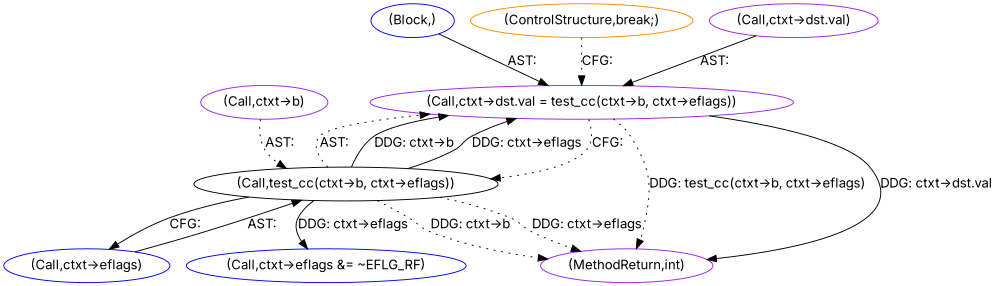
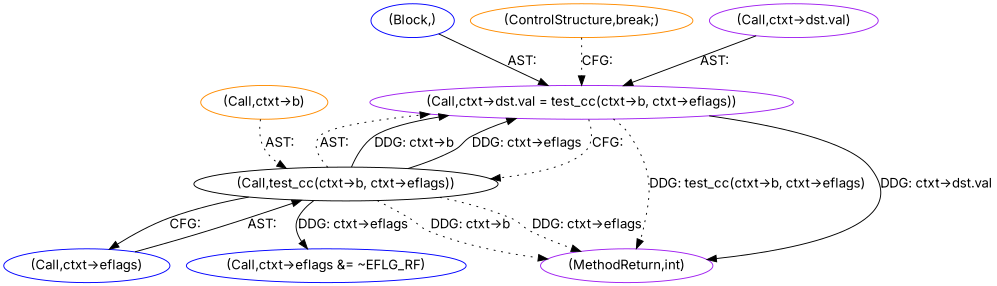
node "(Call,ctxt->b)": color purple -> darkorange
